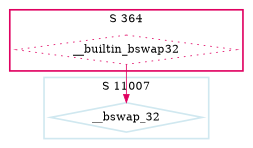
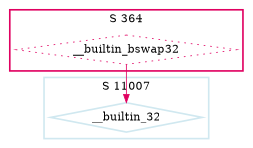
node "__bswap_32": label "__bswap_32" -> "__builtin_32"
